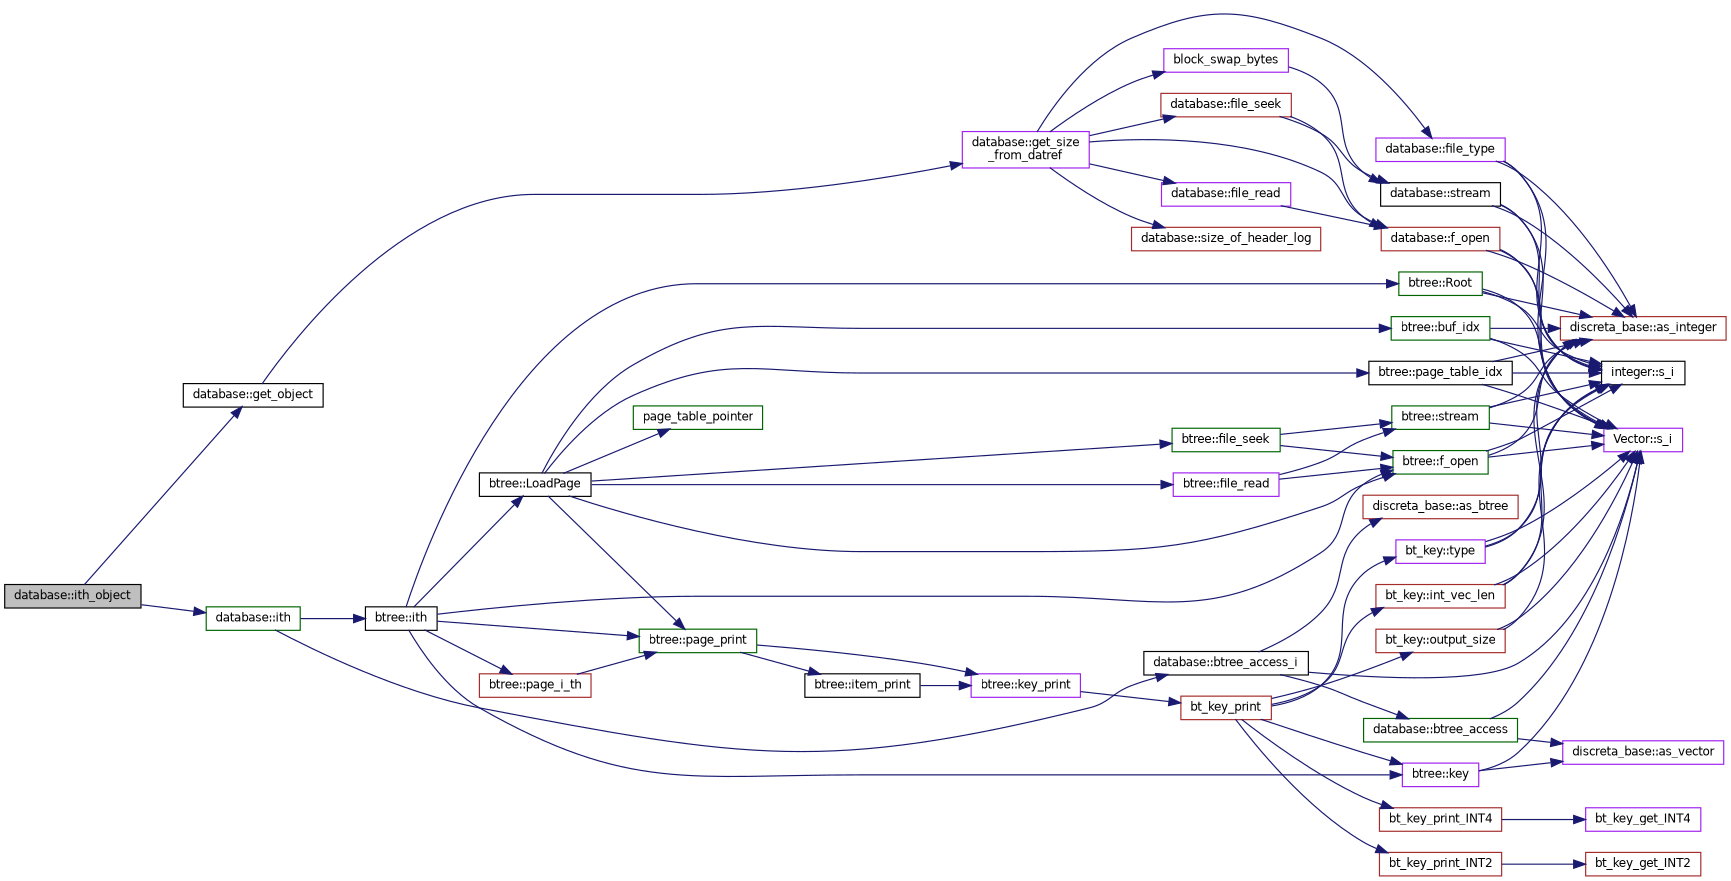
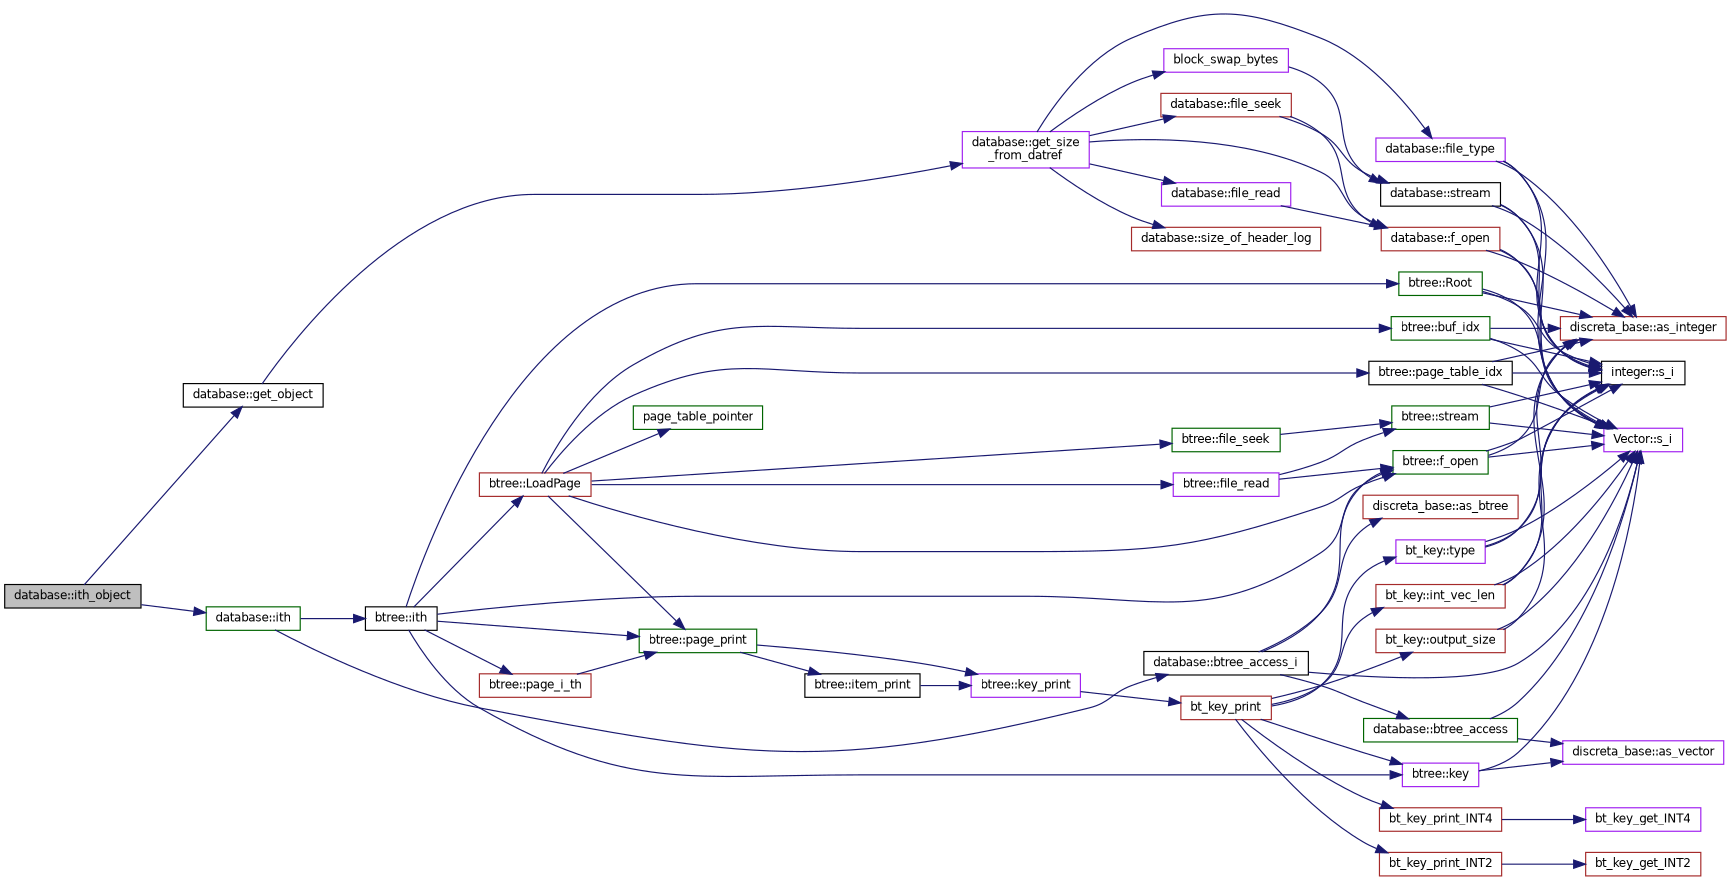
edge "btree::stream" -> "discreta_base::as_integer": removed
edge "btree::file_seek" -> "btree::f_open": now "database::btree_access_i" -> "btree::f_open"
node "btree::LoadPage": color black -> brown
